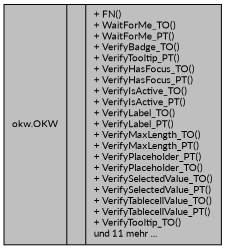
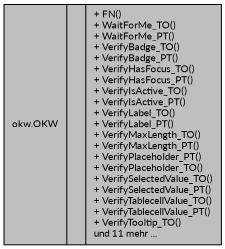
node "okw.OKW": text "+ VerifyTooltip_PT()" -> "+ VerifyBadge_PT()"
